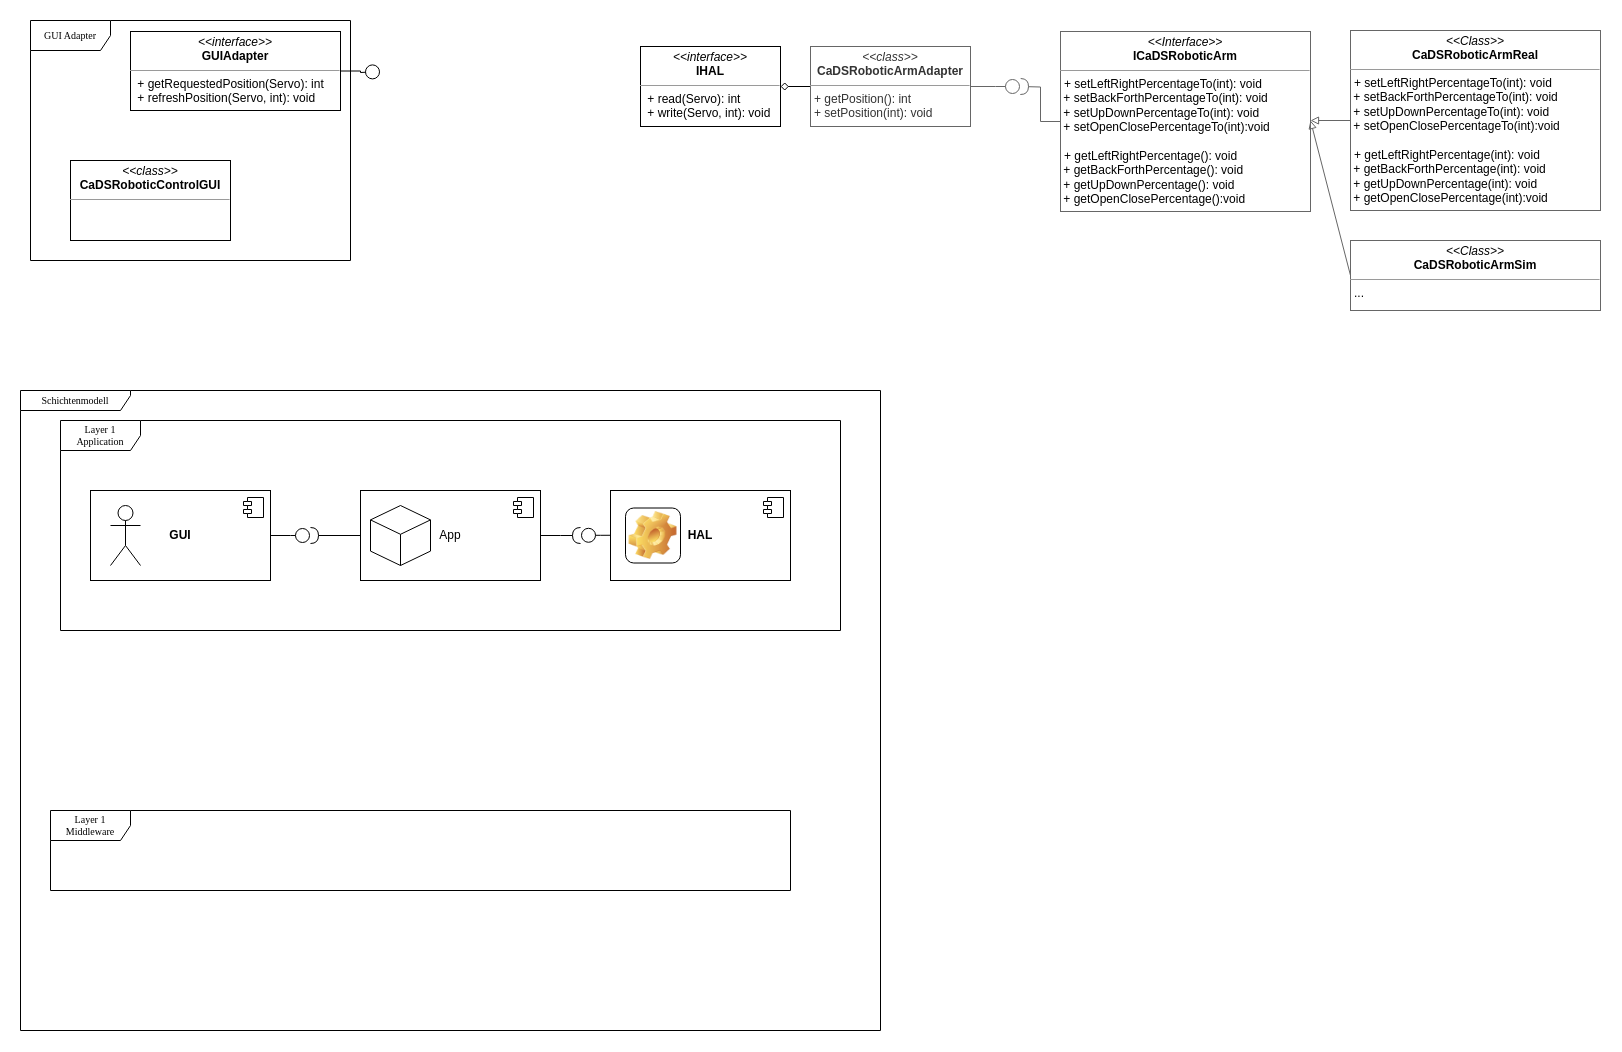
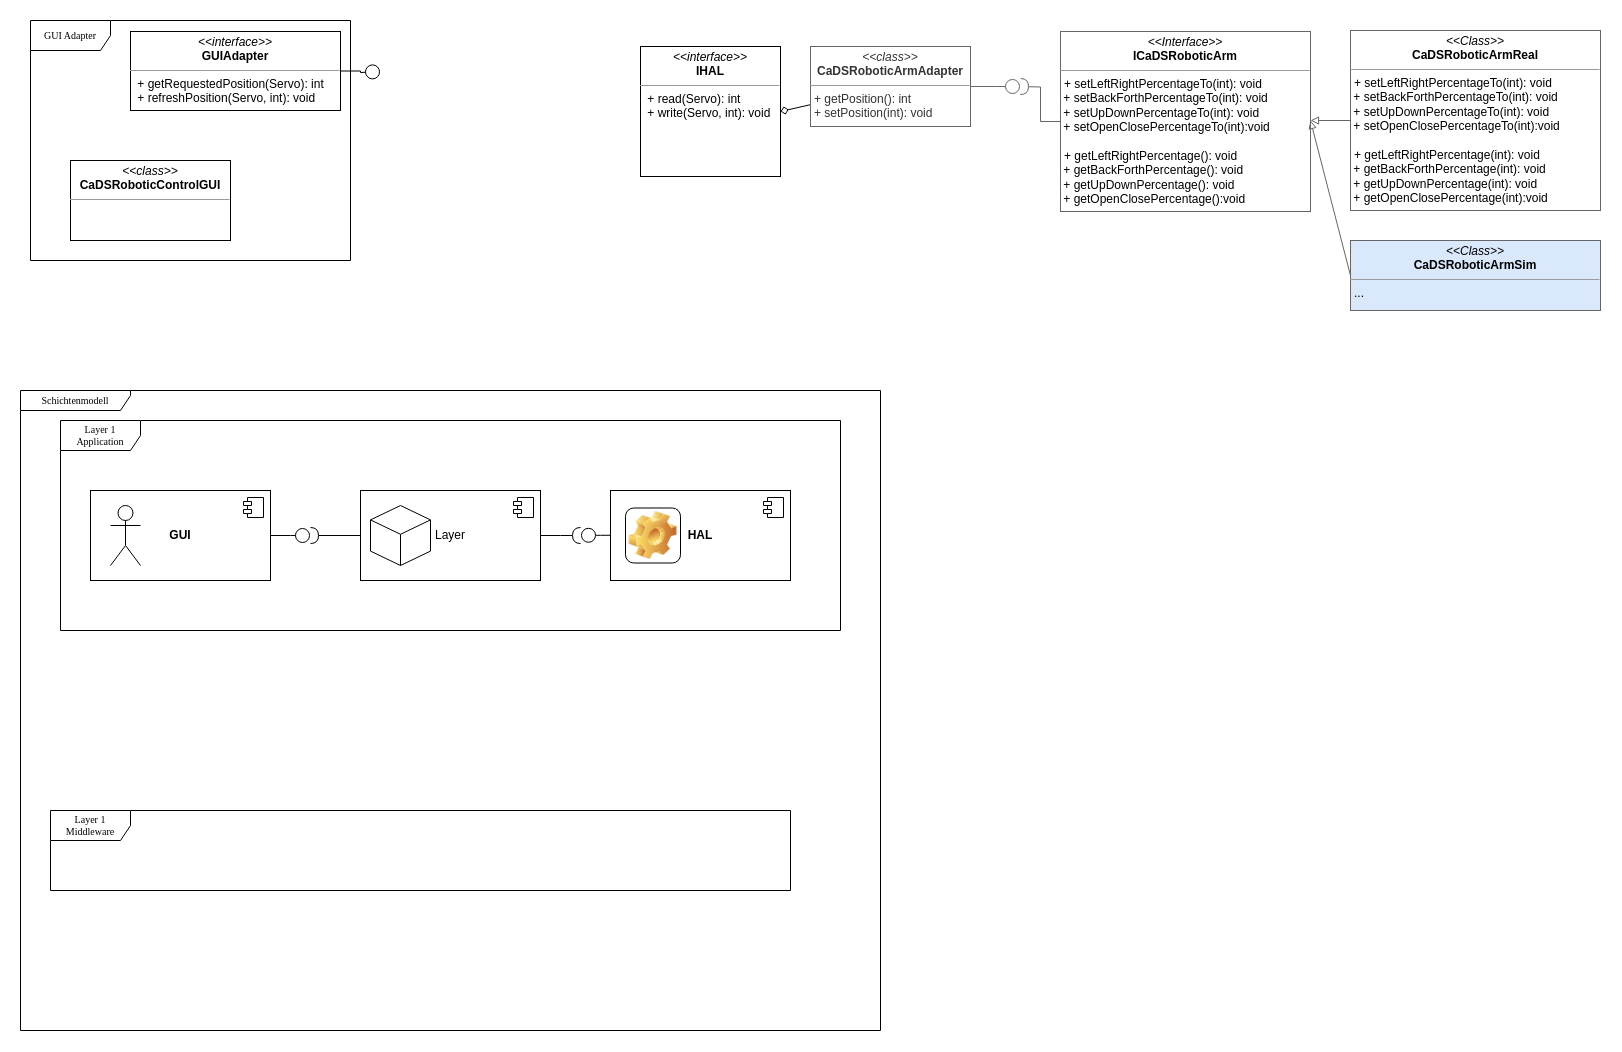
node "<<interface>>IHAL + read(Servo): int + write(Servo, int): void": size 140x80 -> 140x130
node "<<Class>>CaDSRoboticArmSim ...": fillcolor #ffffff -> #dae8fc
node "App": label "App" -> "Layer"
